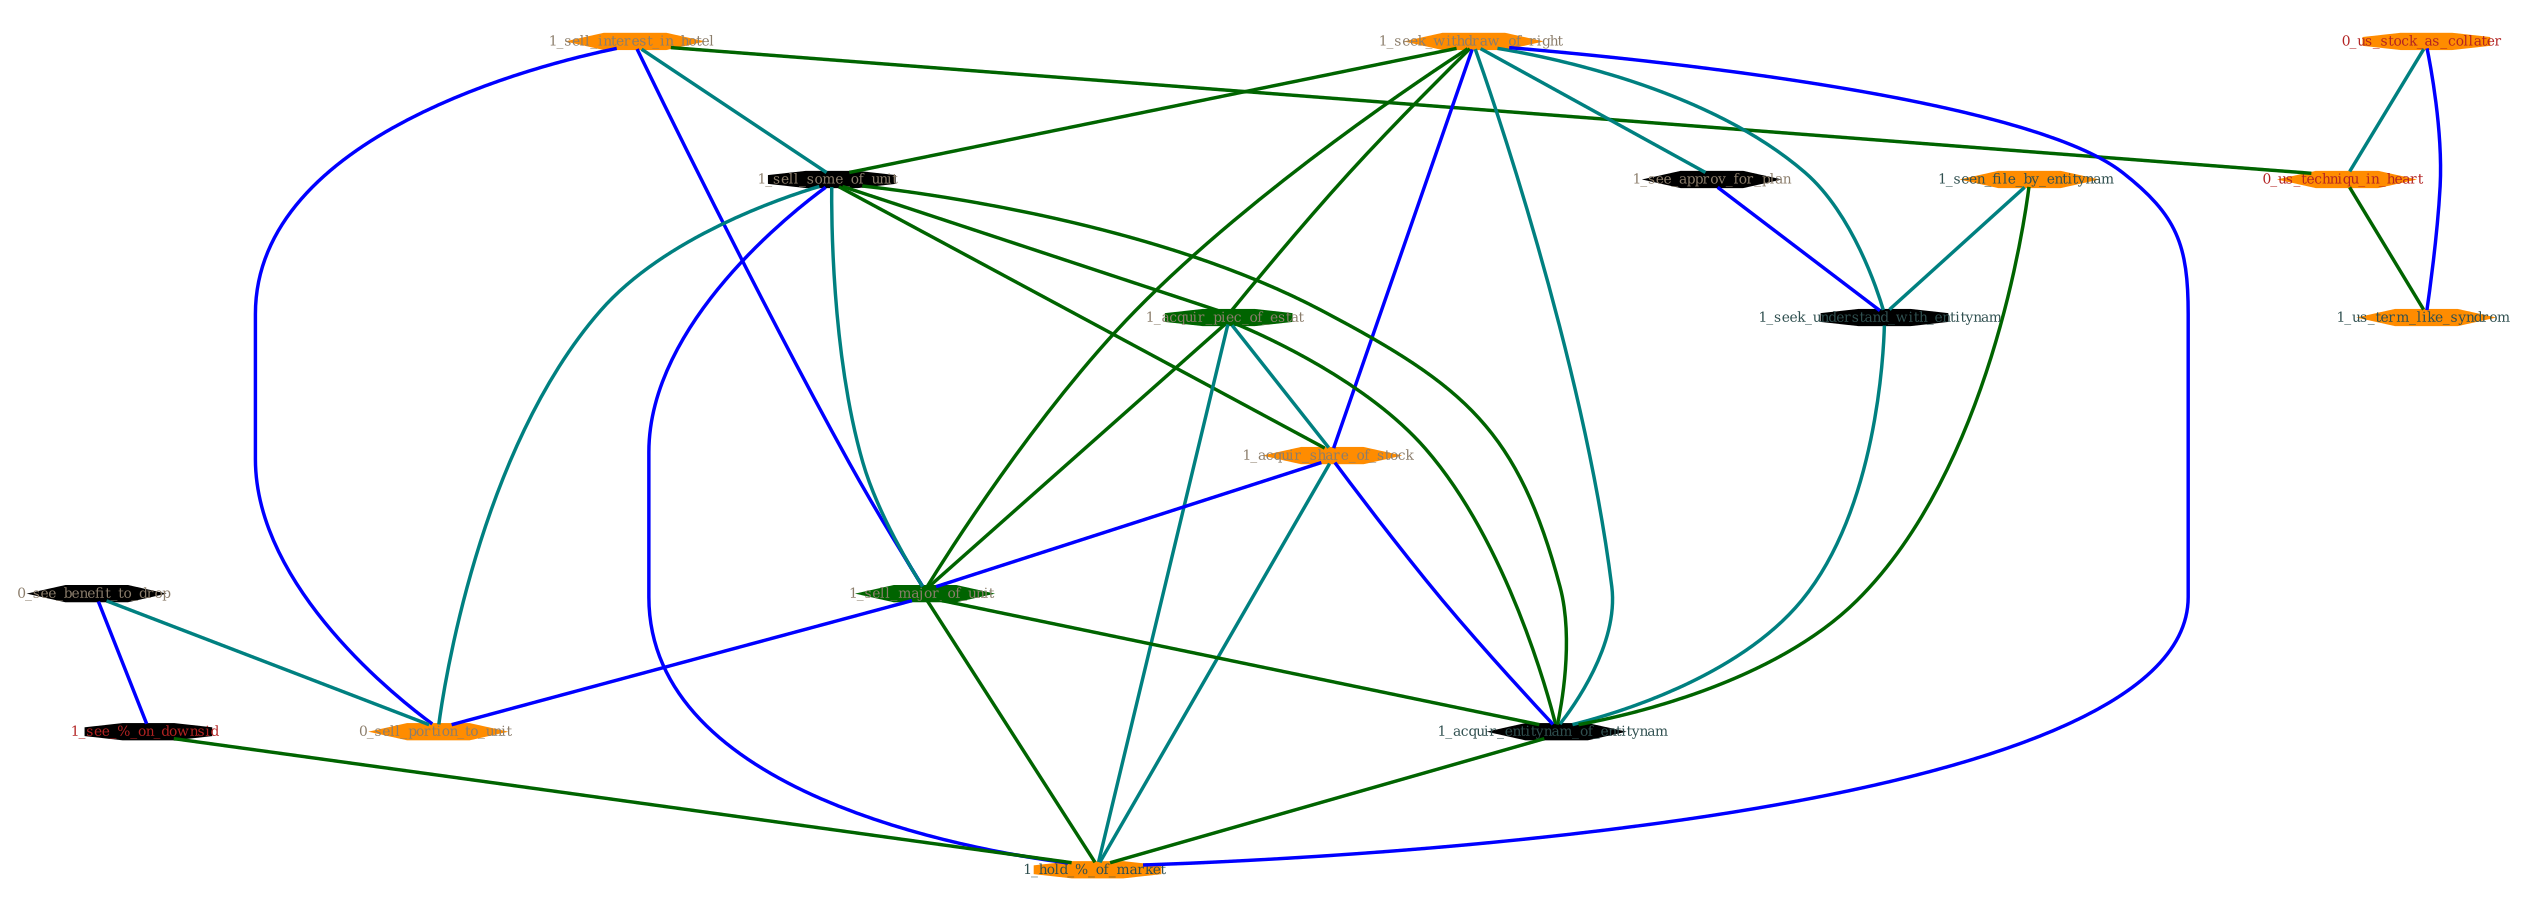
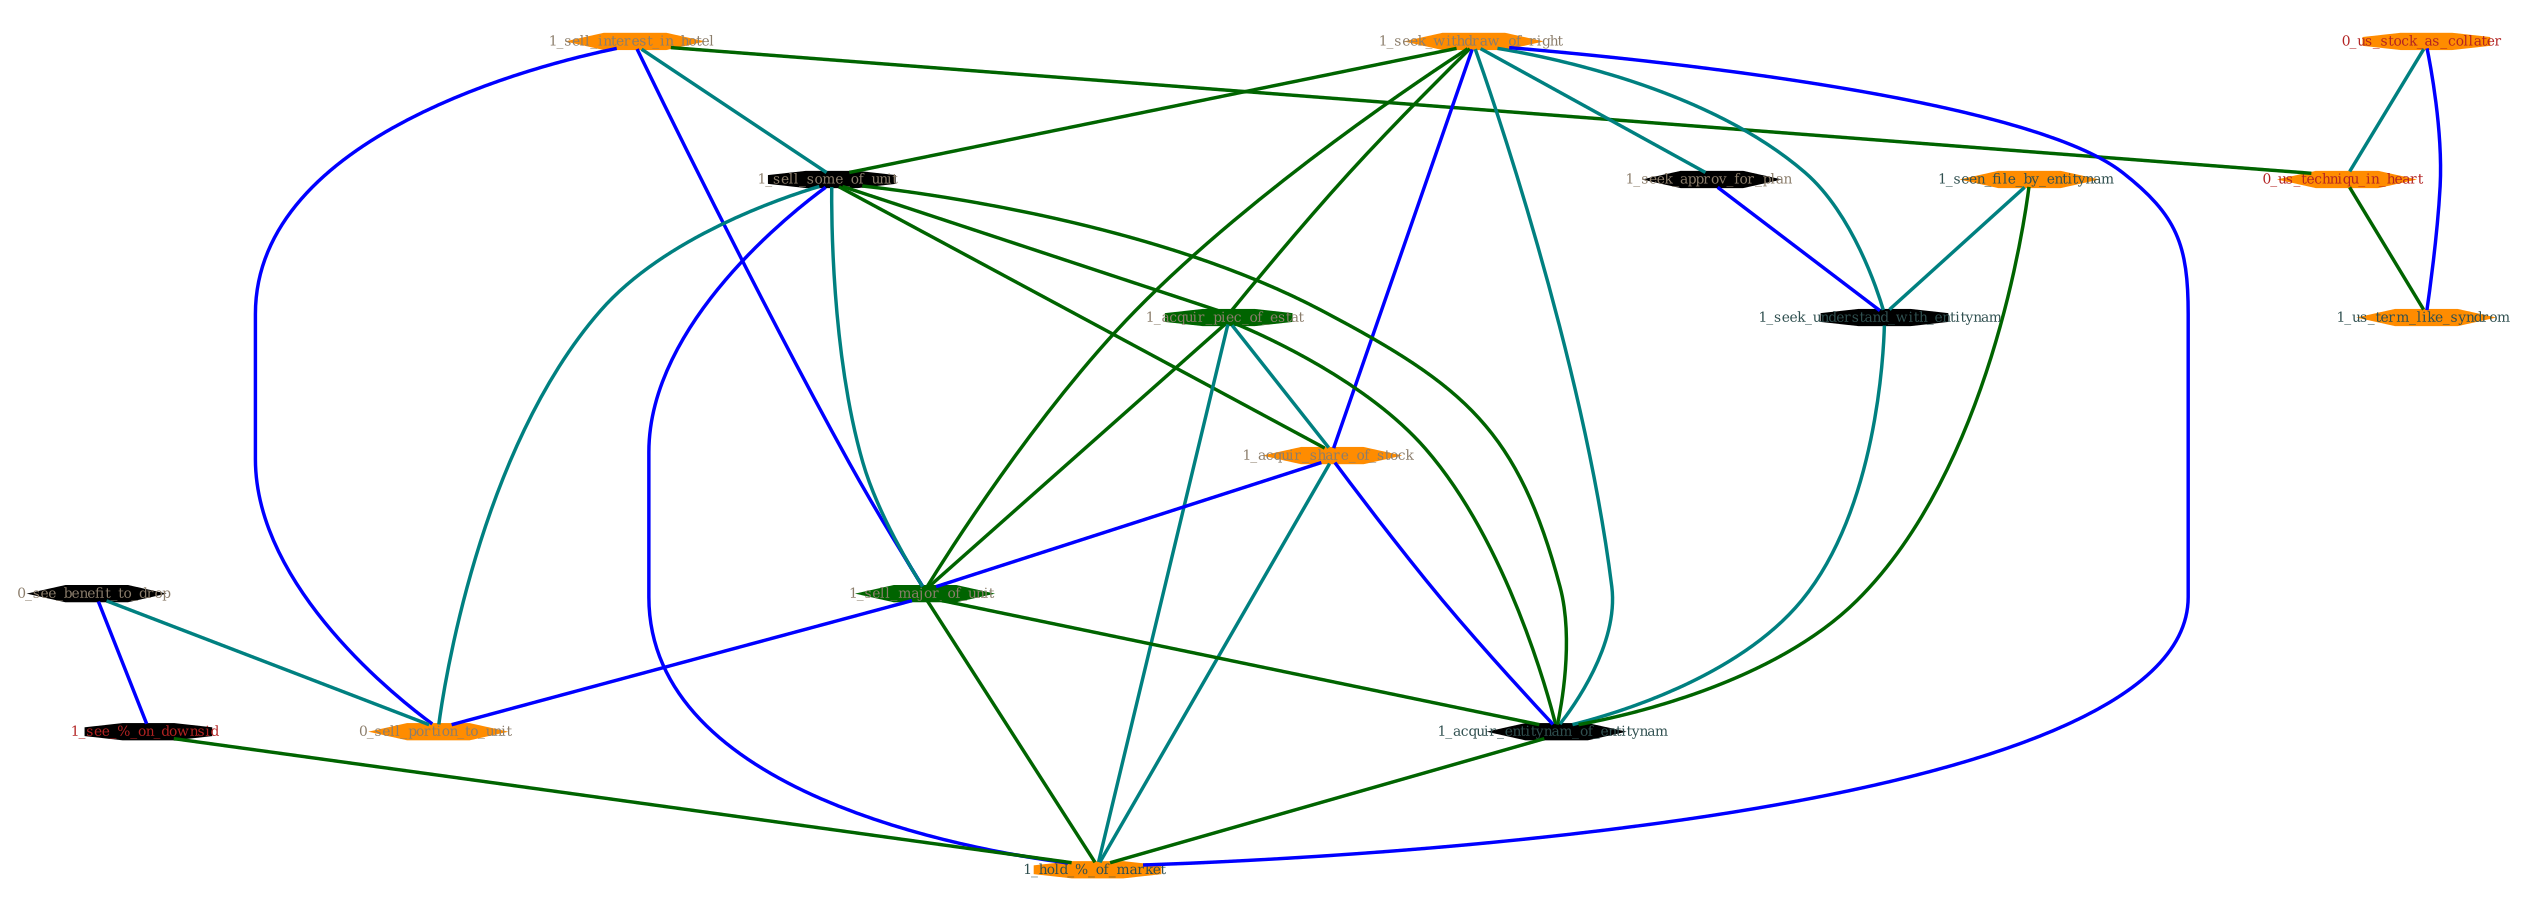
node "1_see_approv_for_plan": label "1_see_approv_for_plan" -> "1_seek_approv_for_plan"
